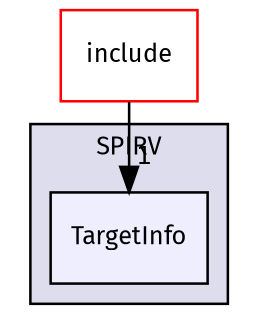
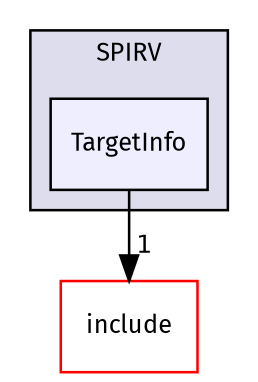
edge "include" -> "TargetInfo": reversed
